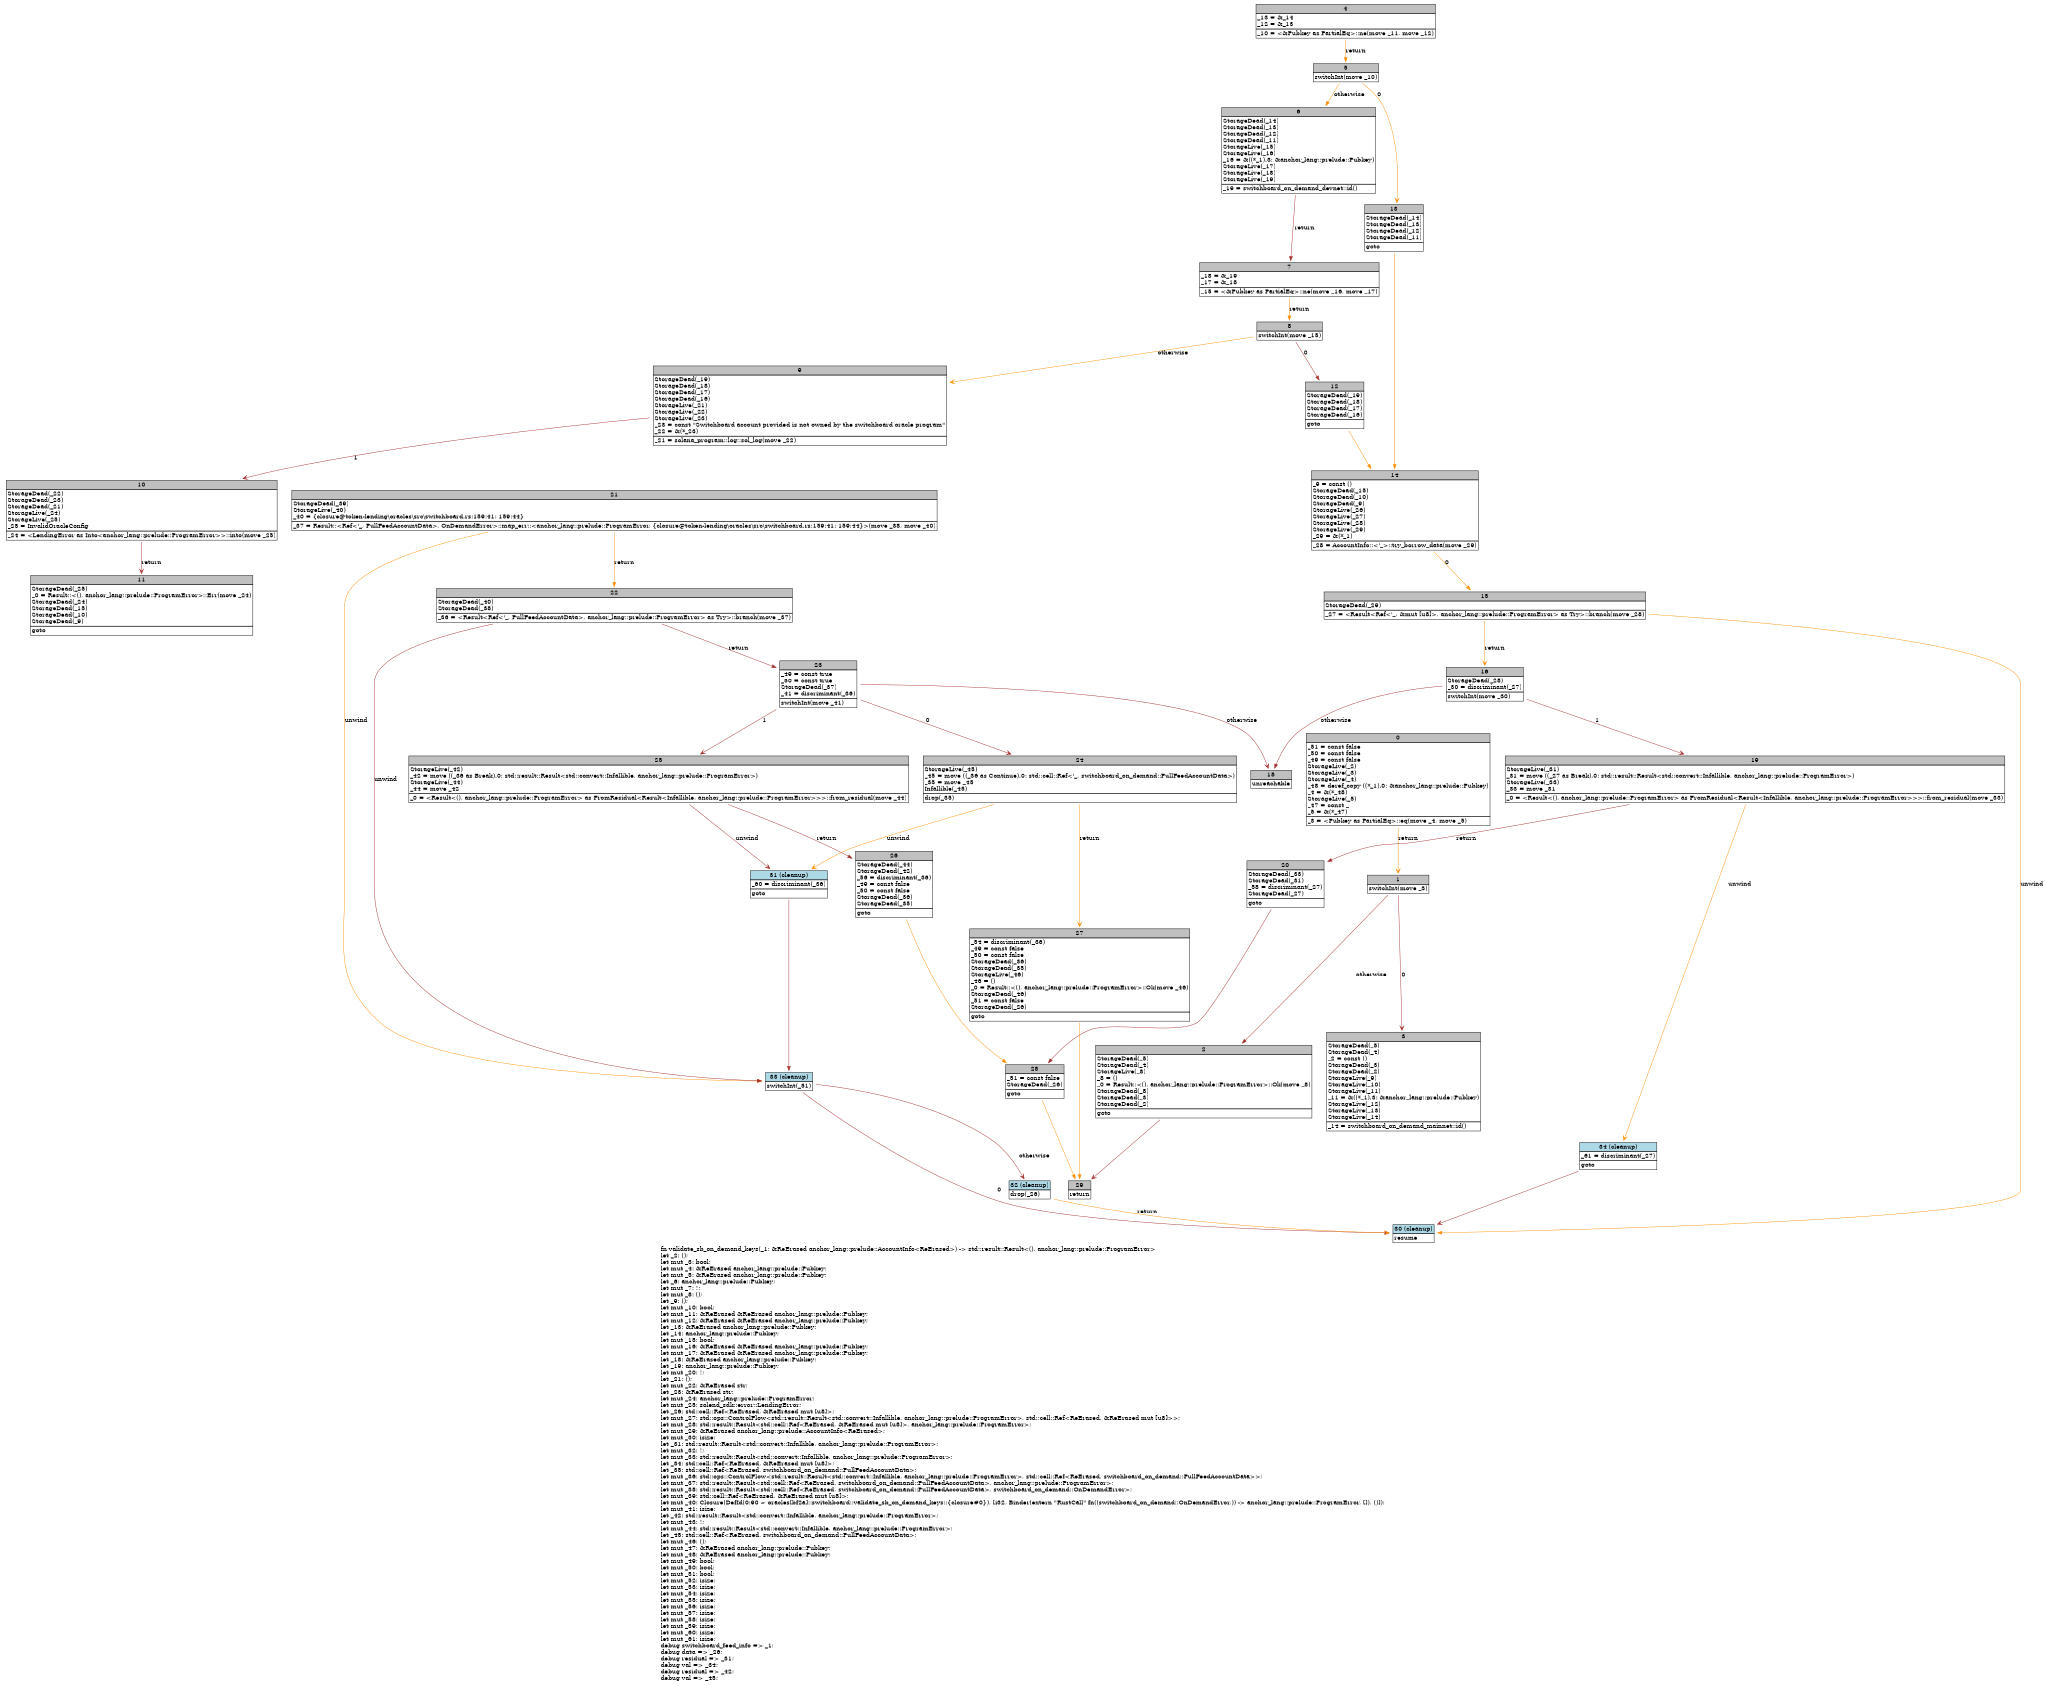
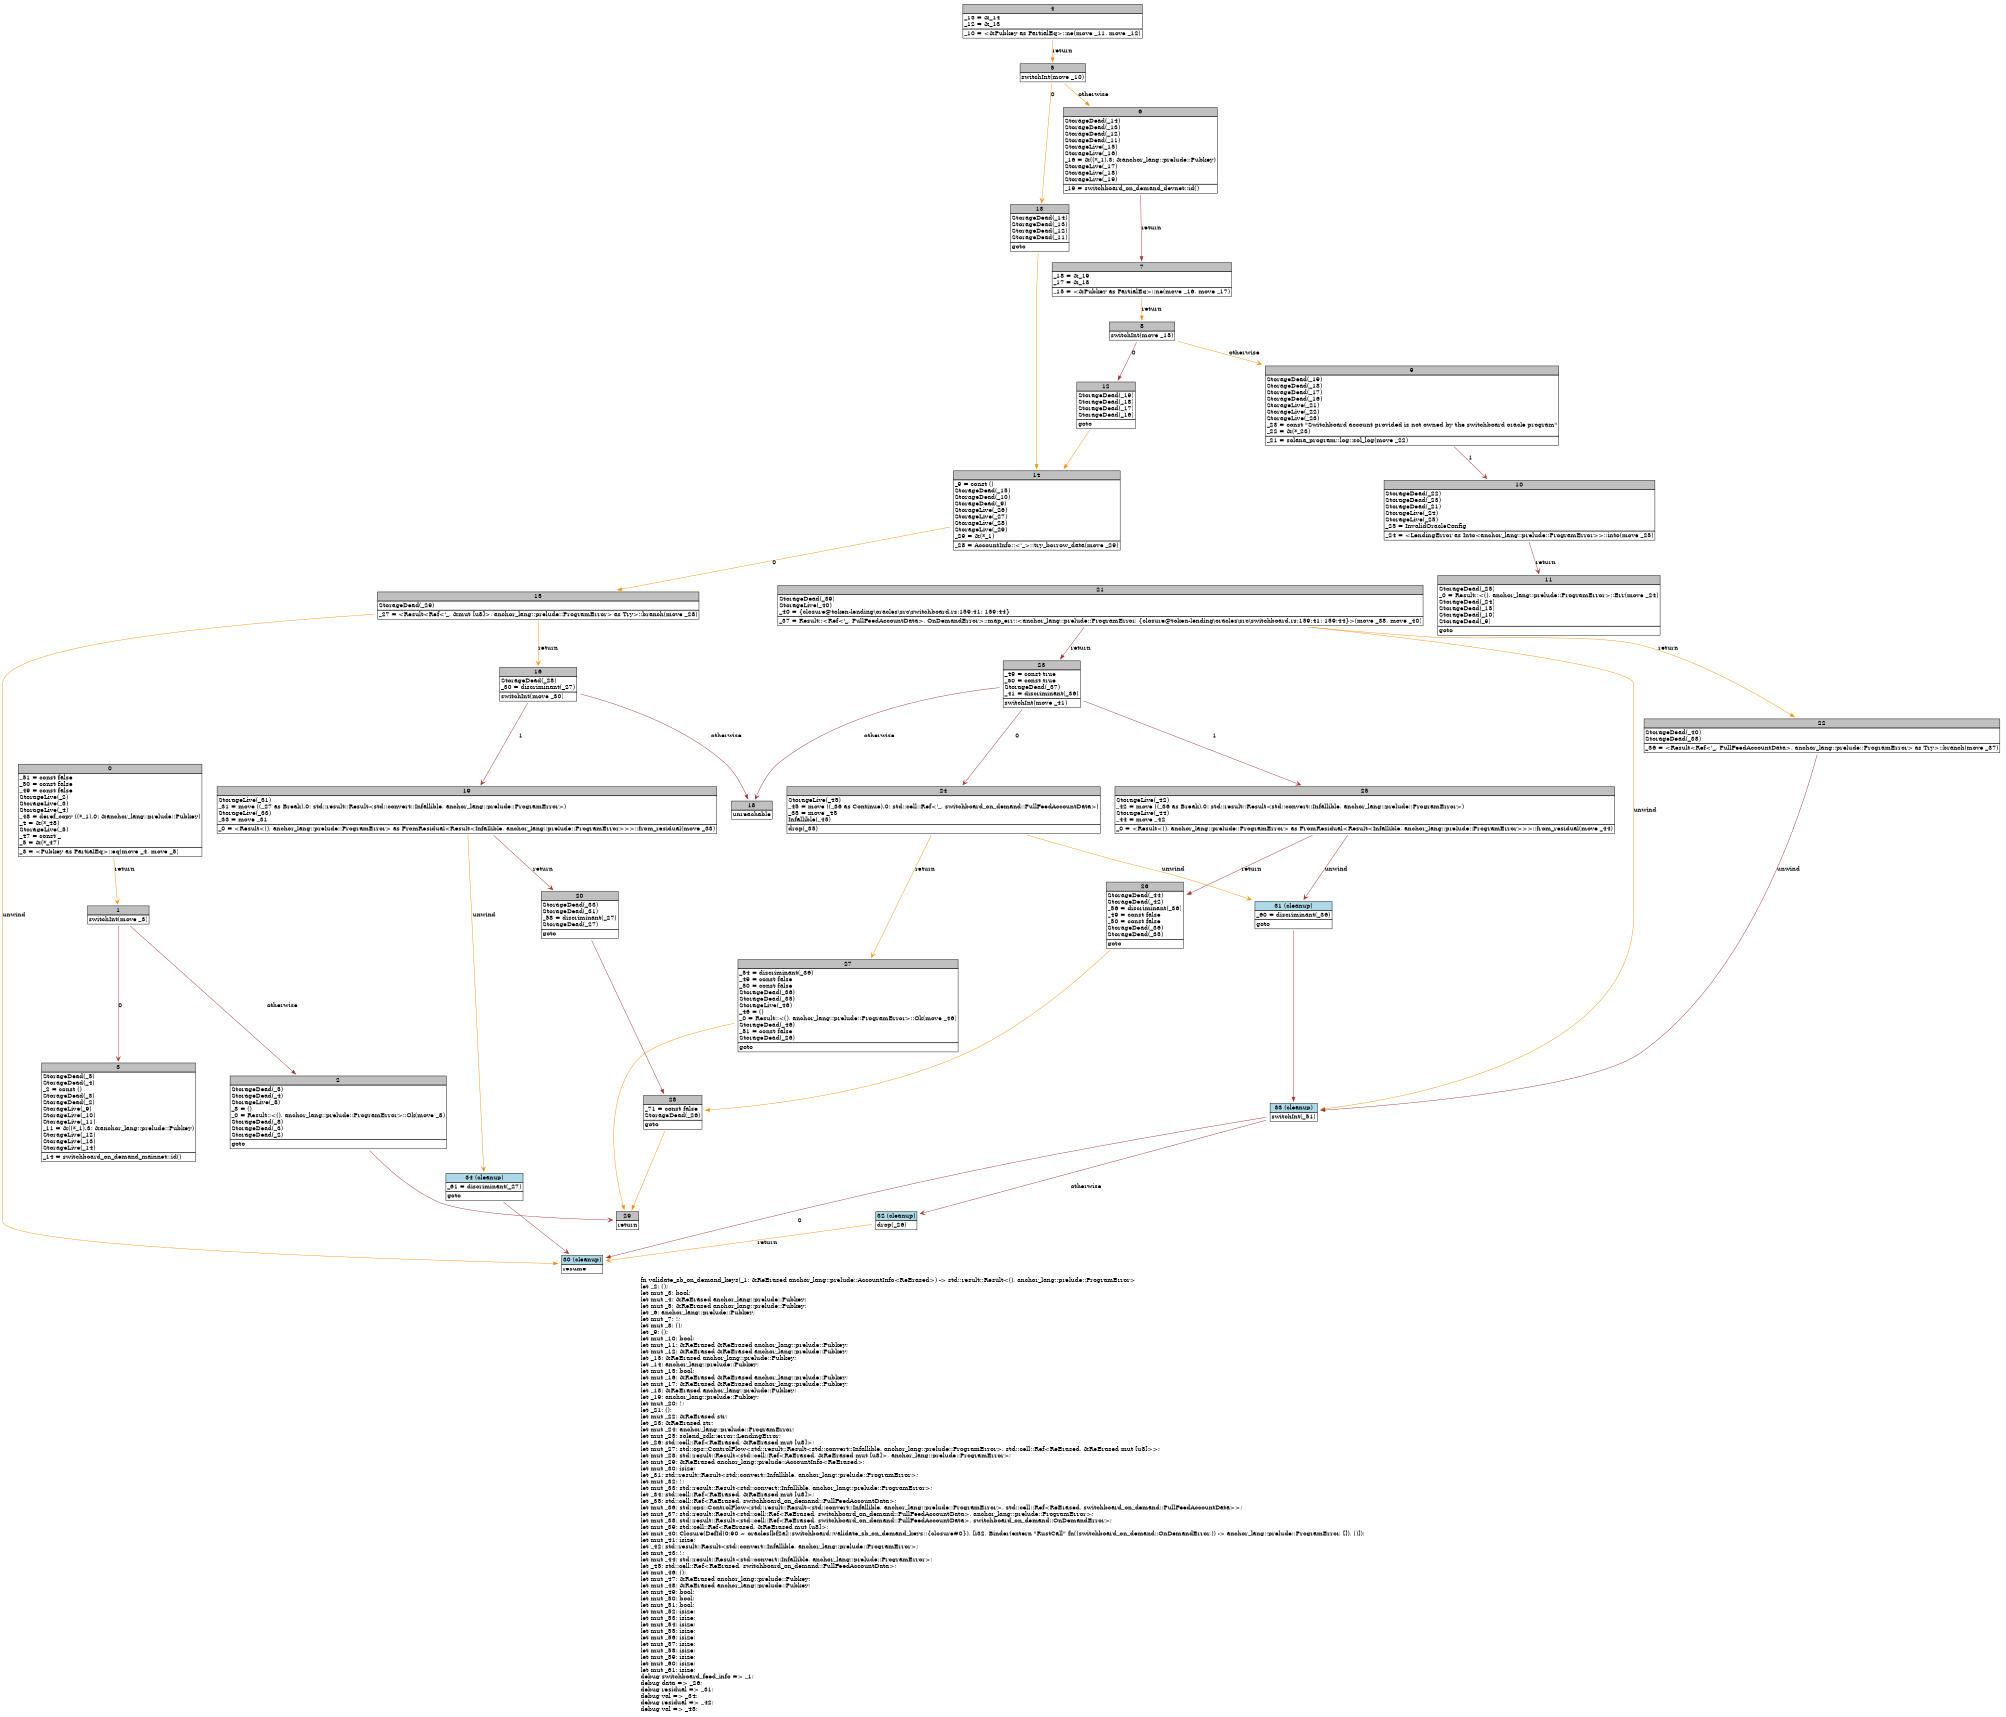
edge "22" -> "23": now "21" -> "23"
edge "19" -> "20": arrowhead normal -> vee
node "28": text "_51 = const false" -> "_71 = const false"
